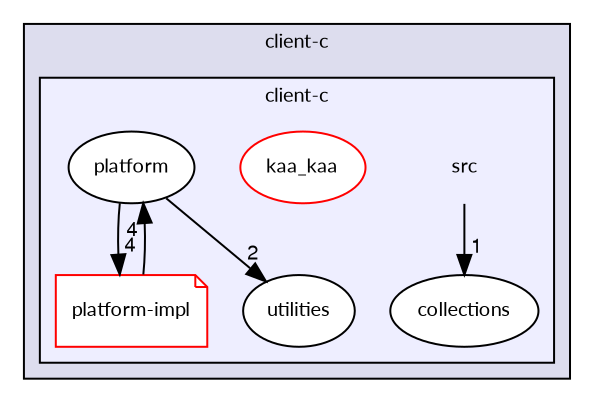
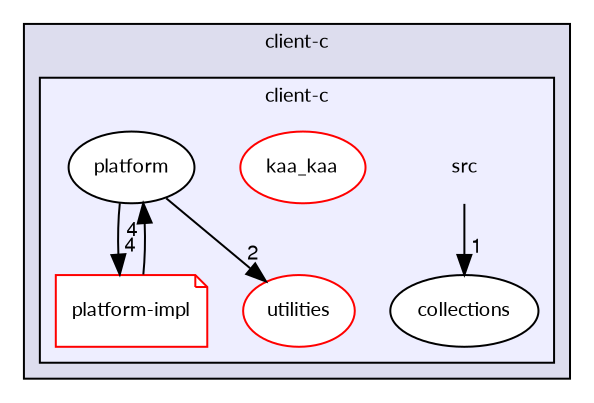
node "utilities": color black -> red
